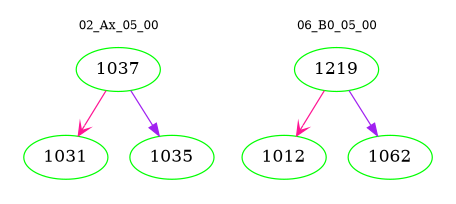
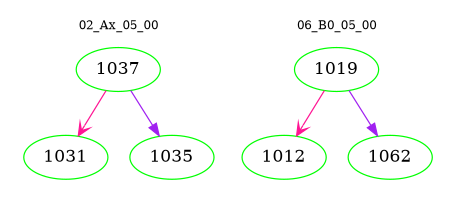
node "1219": label "1219" -> "1019"
